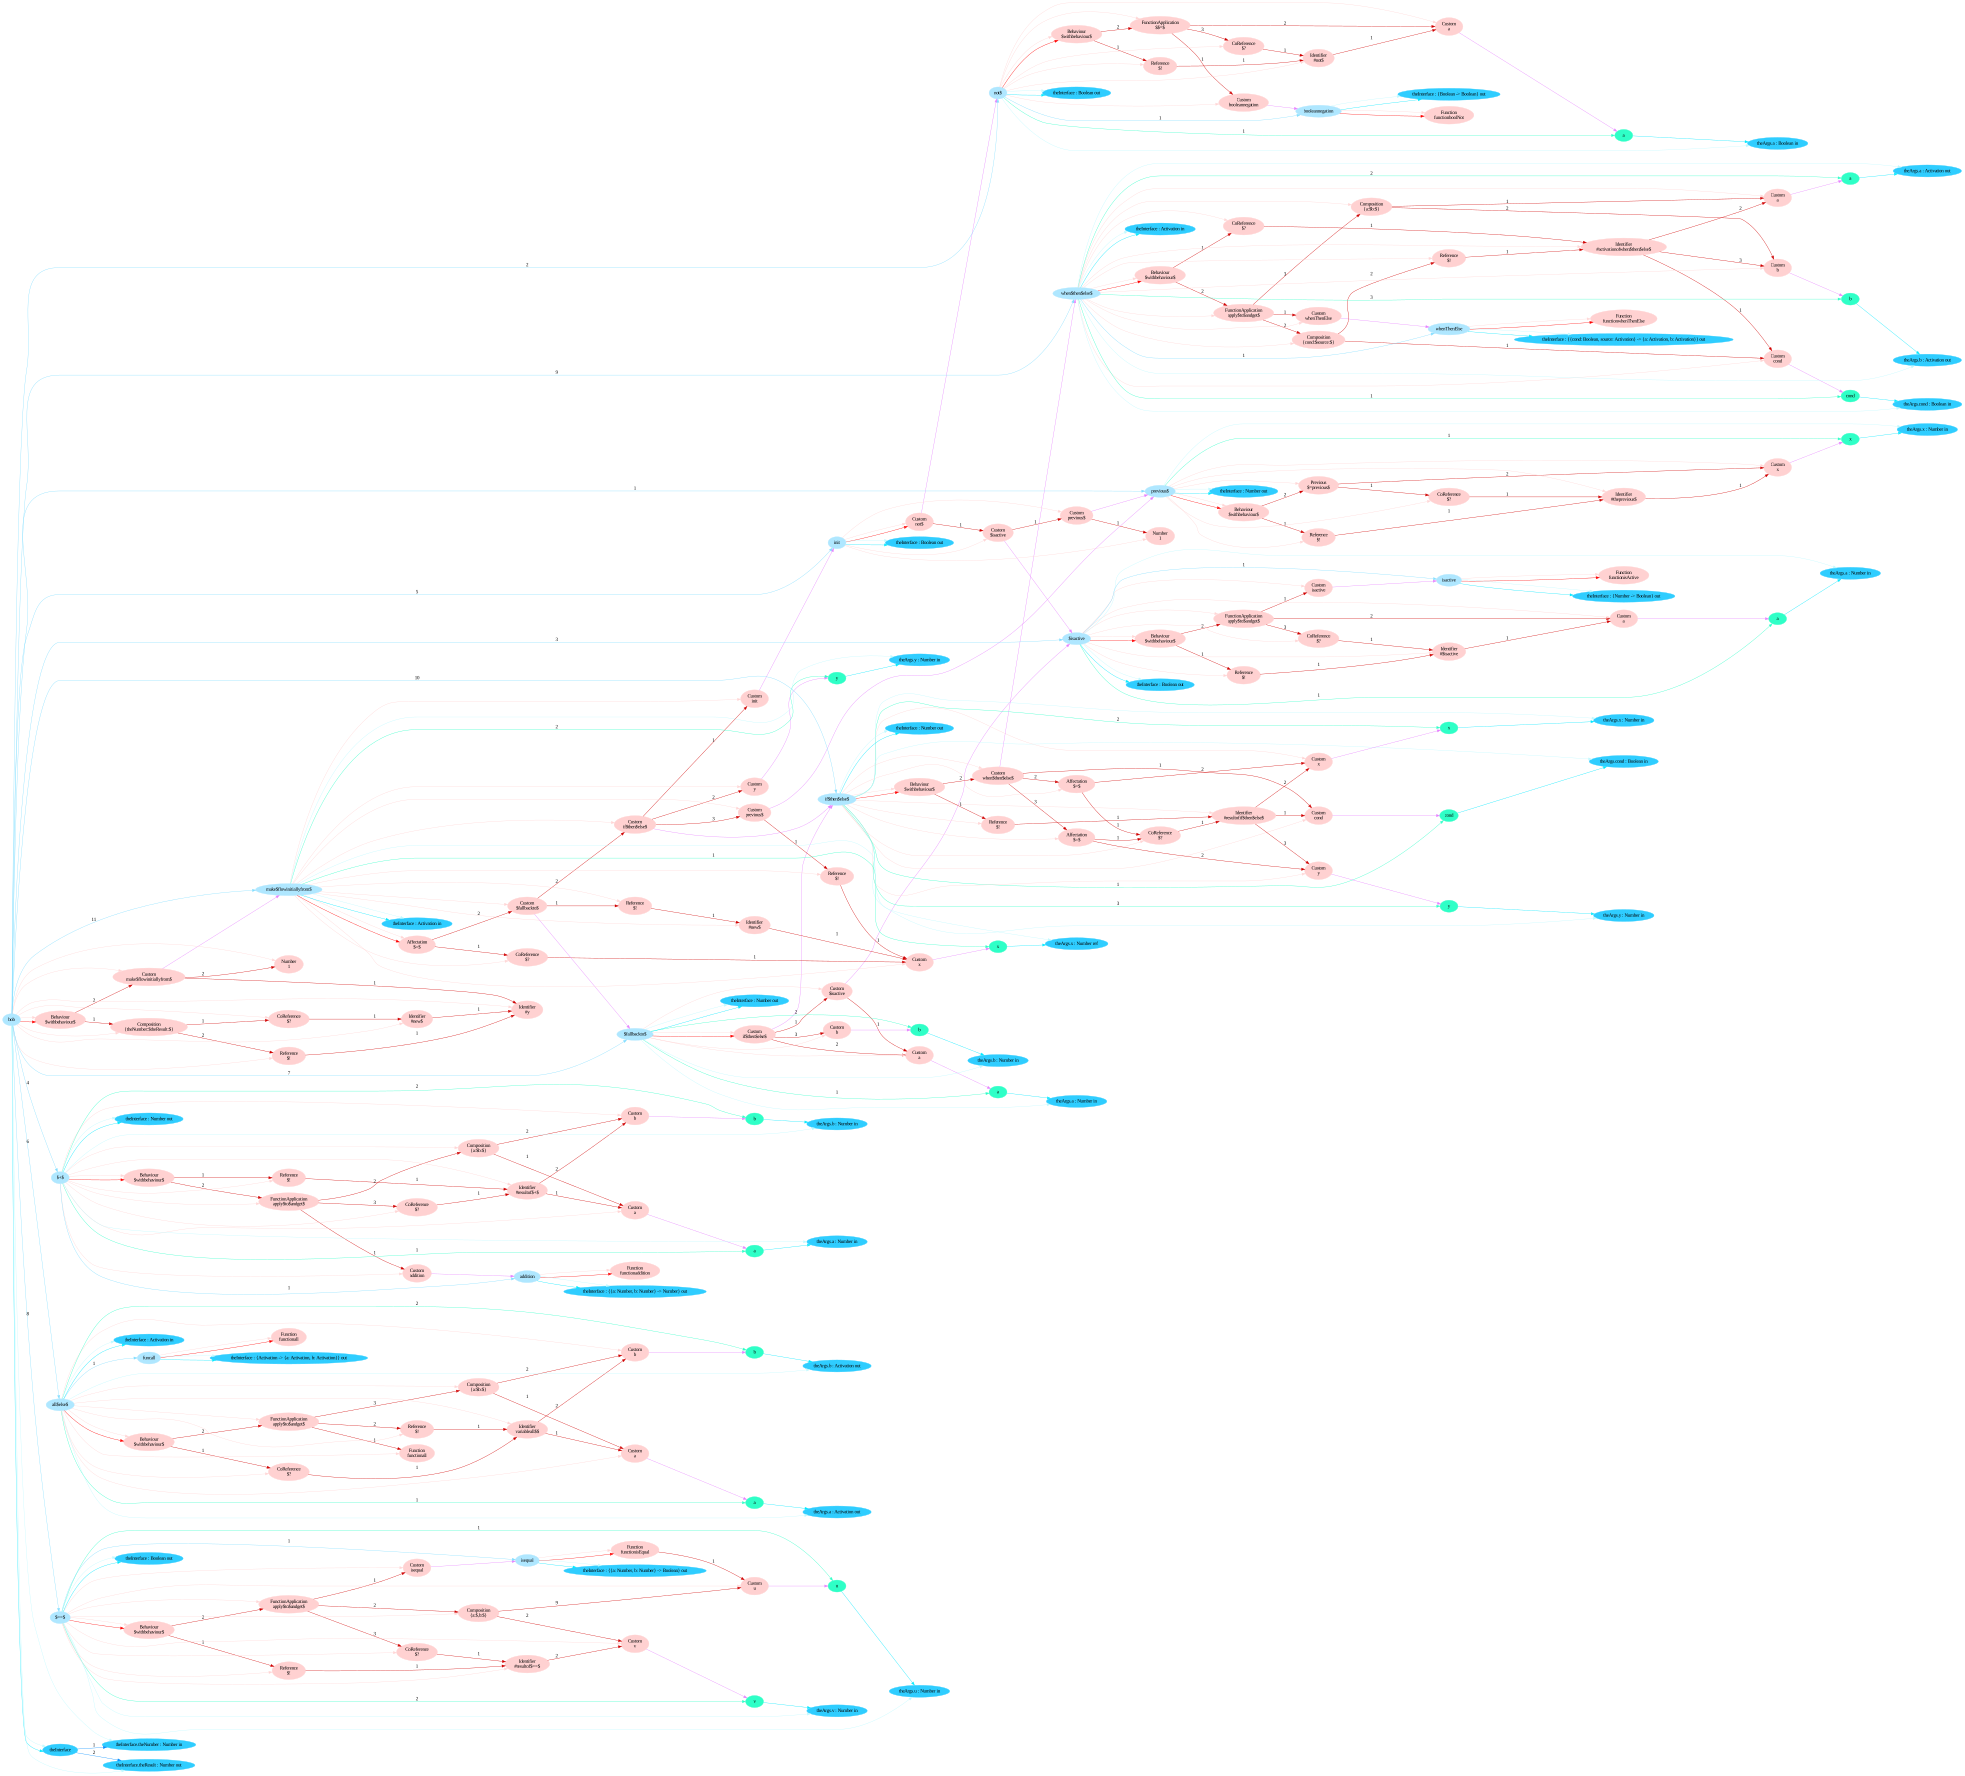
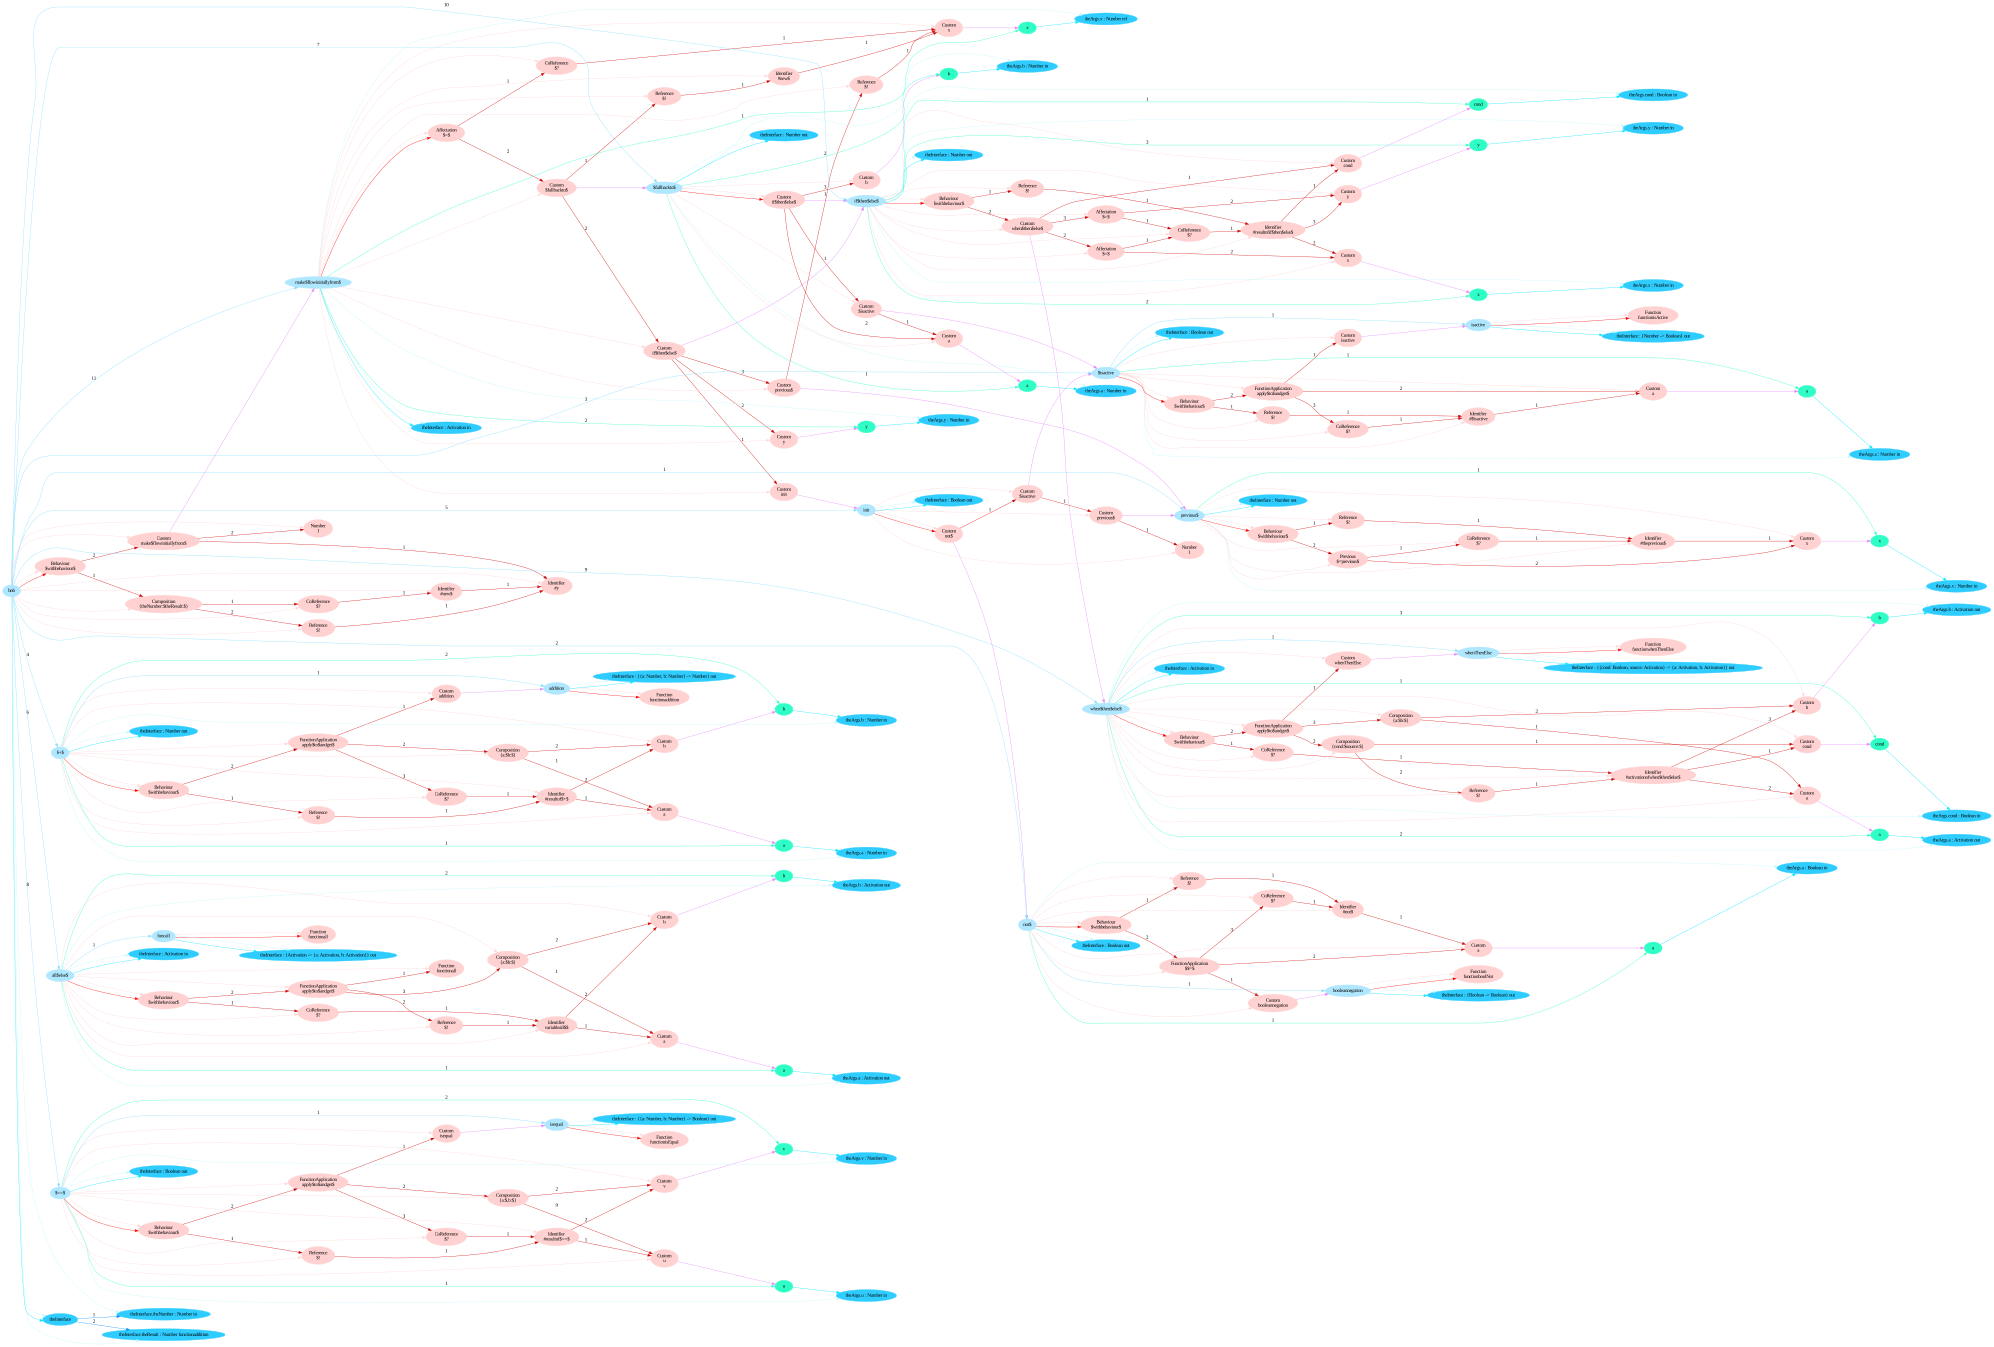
edge "Function functionisEqual" -> "Custom u": now "Identifier #resultof$==$" -> "Custom u"
node "theInterface.theResult : Number out": label "theInterface.theResult : Number out" -> "theInterface.theResult : Number functionaddition"
